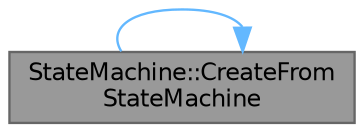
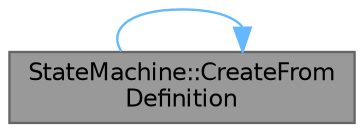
node "StateMachine::CreateFrom StateMachine": label "StateMachine::CreateFrom StateMachine" -> "StateMachine::CreateFrom Definition"
